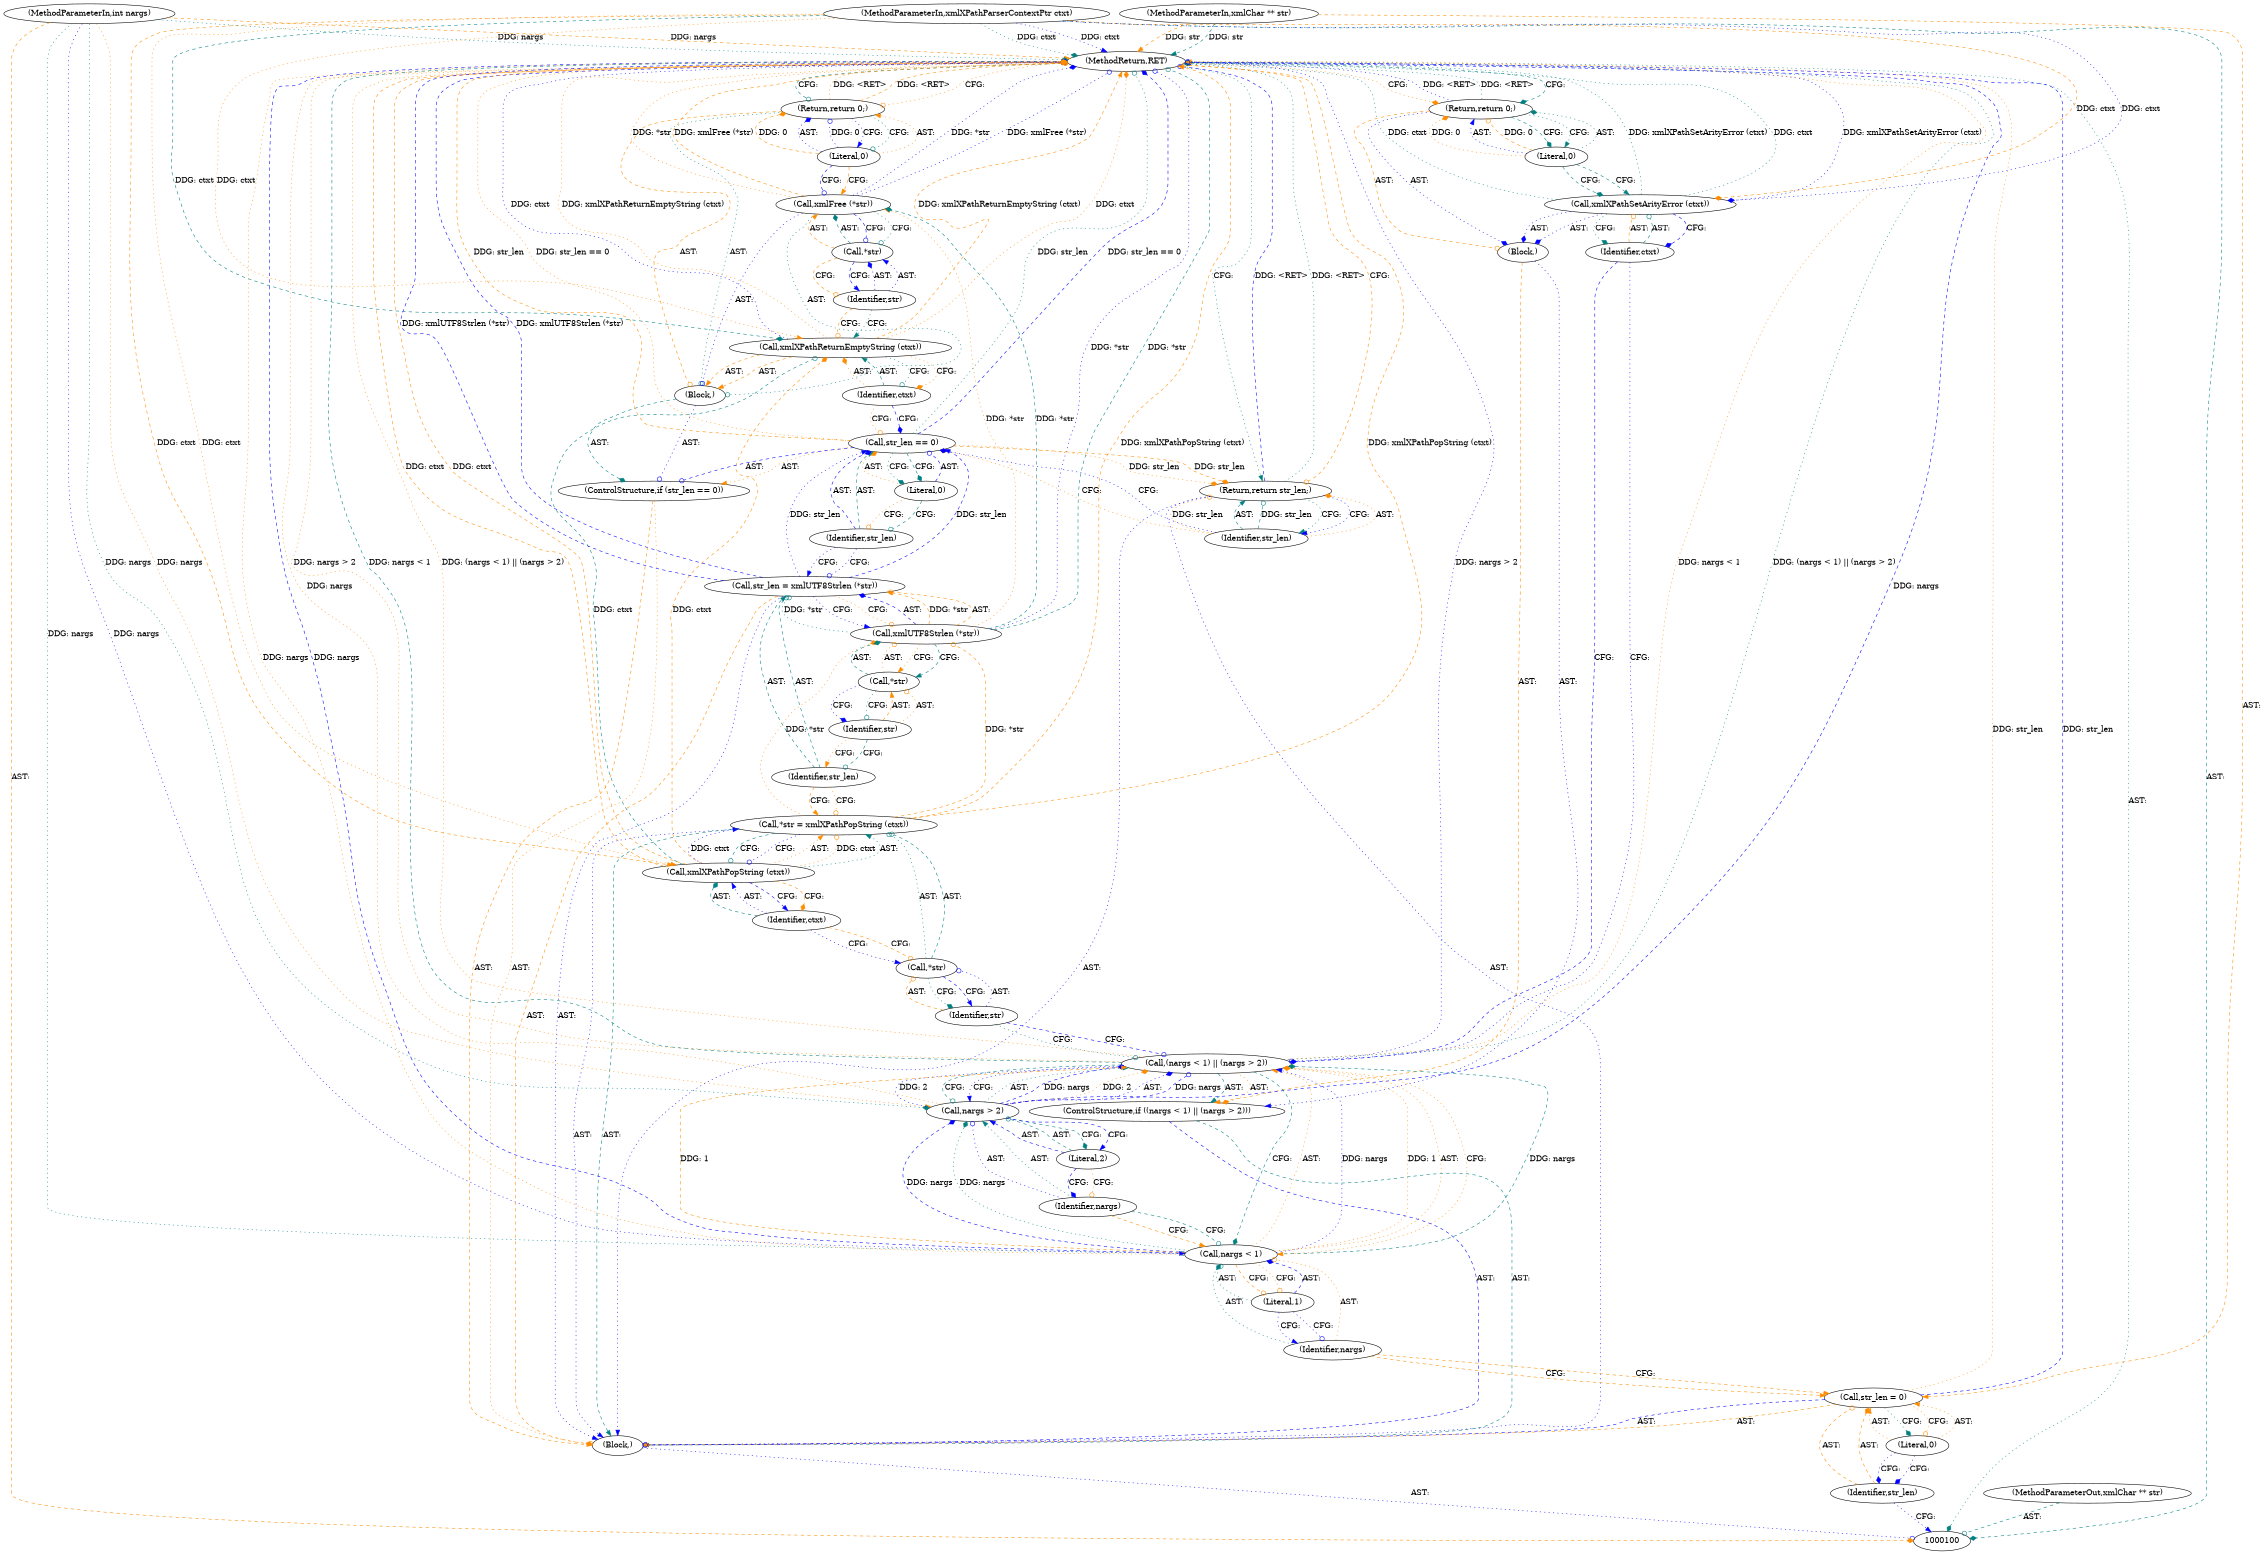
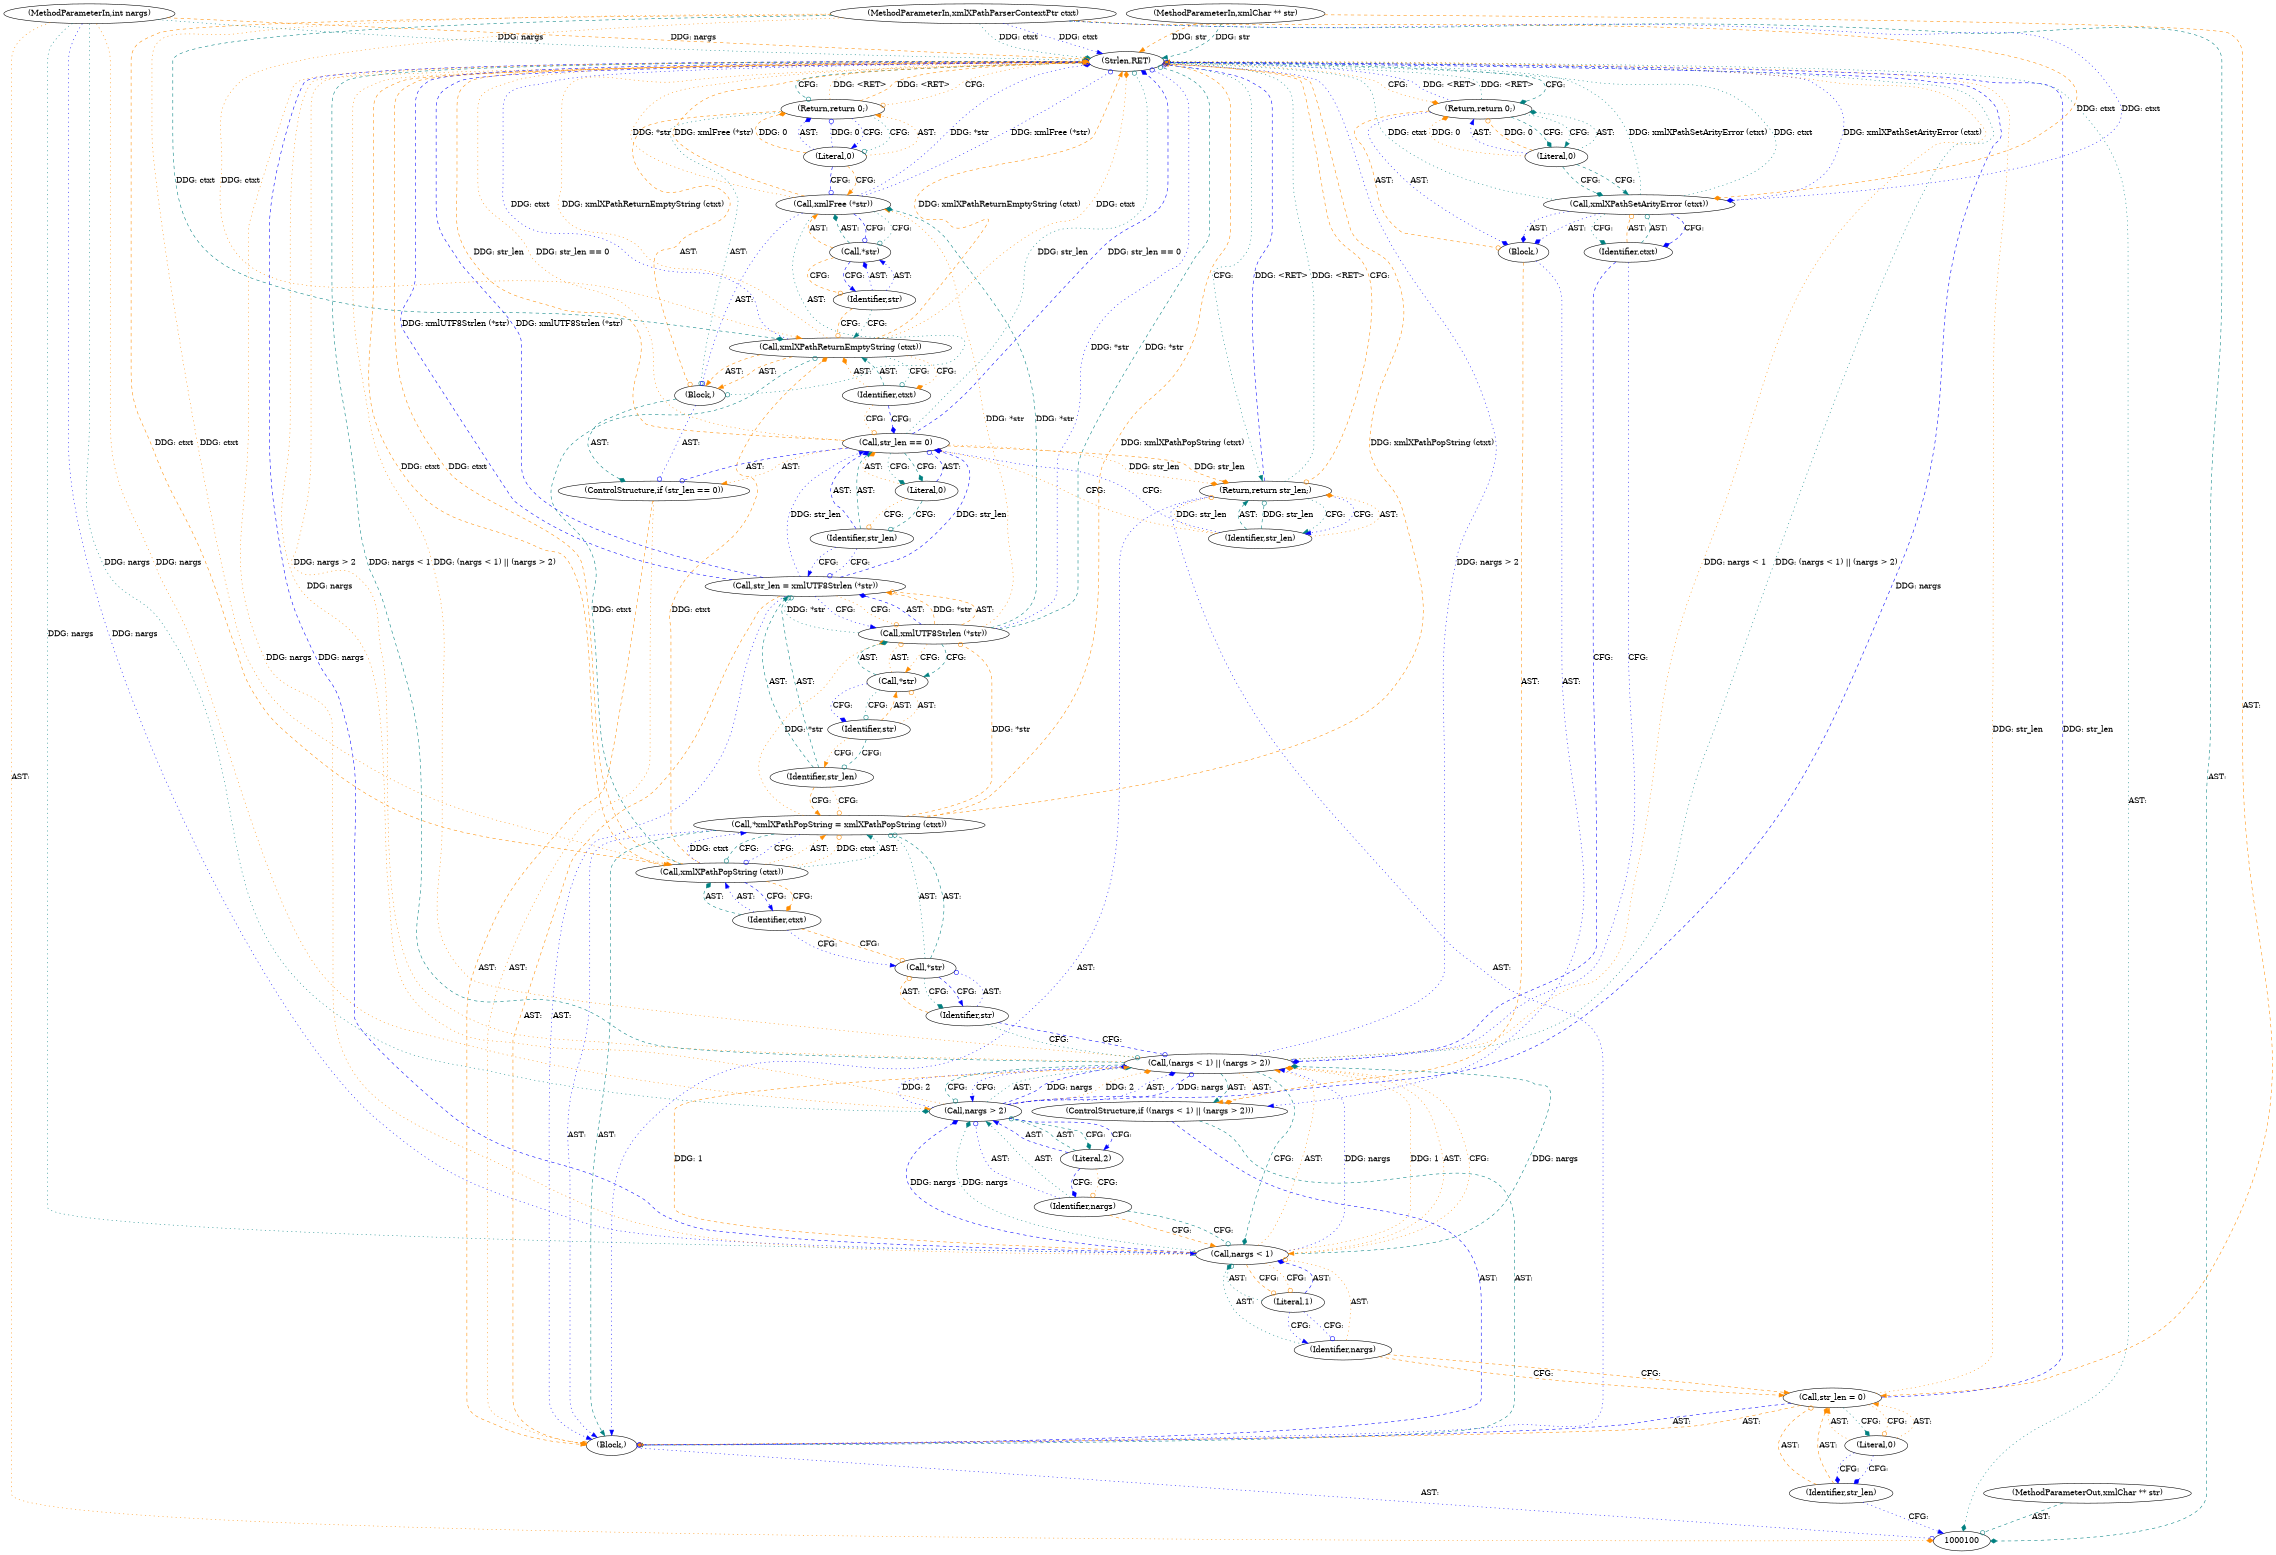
node "(MethodReturn,RET)": label "(MethodReturn,RET)" -> "(Strlen,RET)"
node "(Call,*str = xmlXPathPopString (ctxt))": label "(Call,*str = xmlXPathPopString (ctxt))" -> "(Call,*xmlXPathPopString = xmlXPathPopString (ctxt))"
edge "(MethodParameterIn,int nargs)" -> "1000100": style dashed -> dotted
